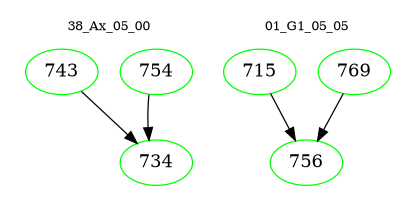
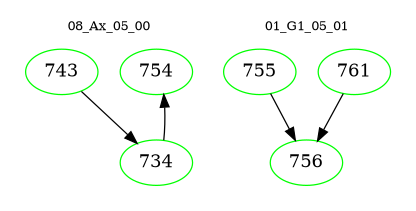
cluster "38_Ax_05_00": label "38_Ax_05_00" -> "08_Ax_05_00"
cluster "01_G1_05_05": label "01_G1_05_05" -> "01_G1_05_01"
node "715": label "715" -> "755"
node "769": label "769" -> "761"
edge "754" -> "734": reversed
